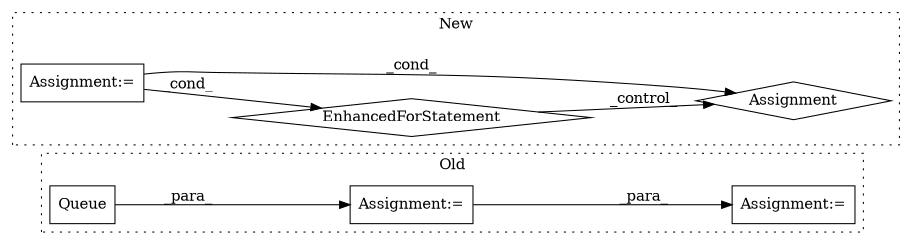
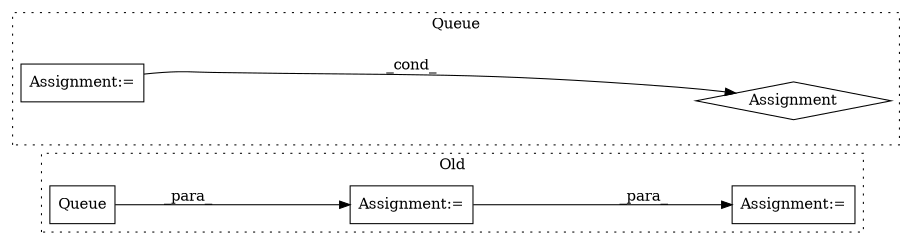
cluster "New": label "New" -> "Queue"
node "EnhancedForStatement": removed
